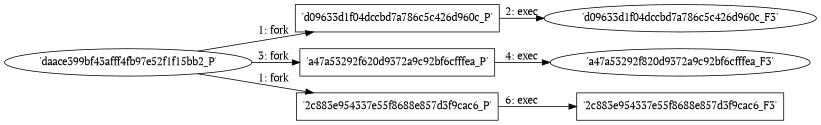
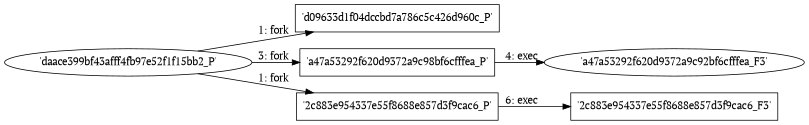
node "'d09633d1f04dccbd7a786c5c426d960c_F3'": removed
node "'a47a53292f620d9372a9c92bf6cfffea_P'": label "'a47a53292f620d9372a9c92bf6cfffea_P'" -> "'a47a53292f620d9372a9c98bf6cfffea_P'"
node "'a47a53292f820d9372a9c92bf6cfffea_F3'": label "'a47a53292f820d9372a9c92bf6cfffea_F3'" -> "'a47a53292f620d9372a9c92bf6cfffea_F3'"
